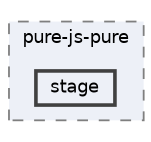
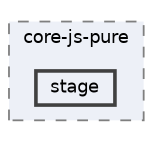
cluster "pure-js-pure": label "pure-js-pure" -> "core-js-pure"
